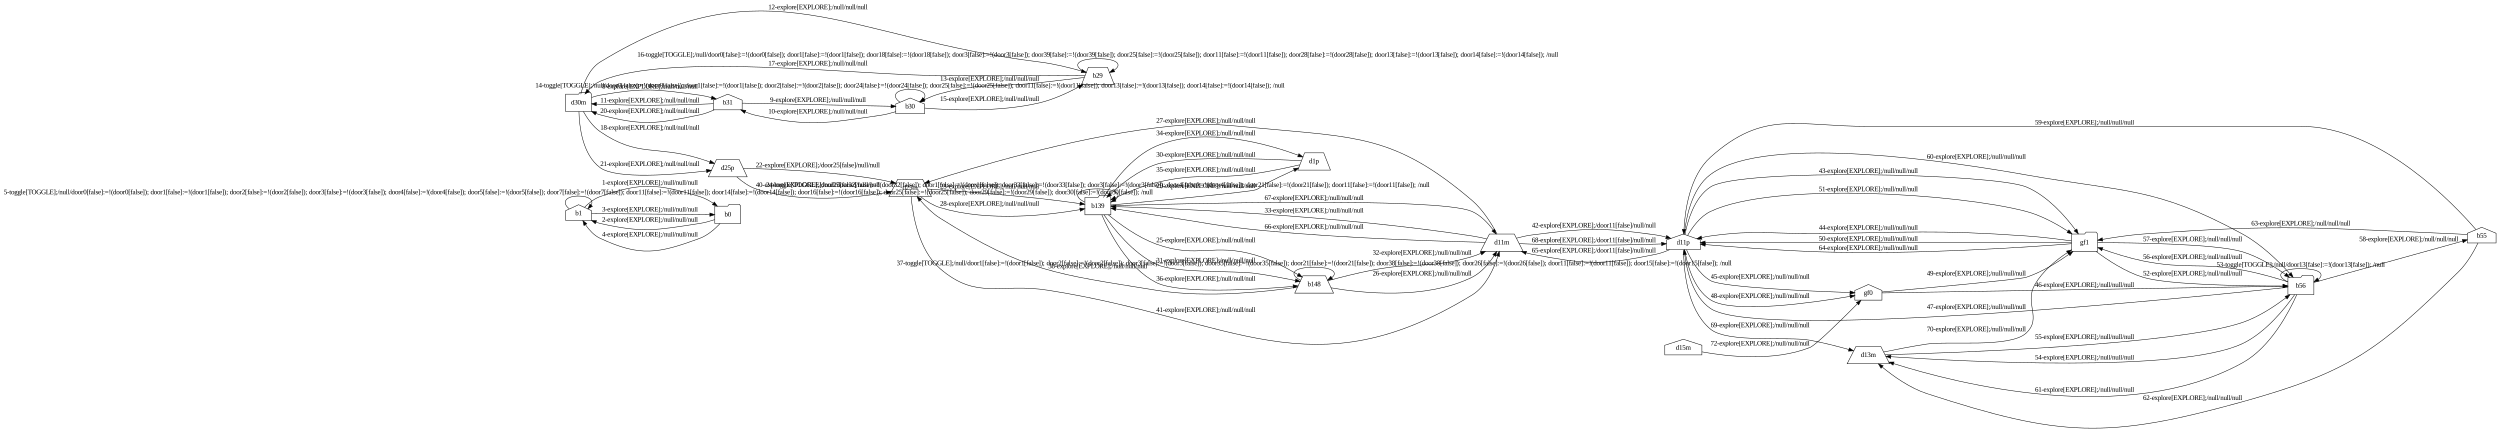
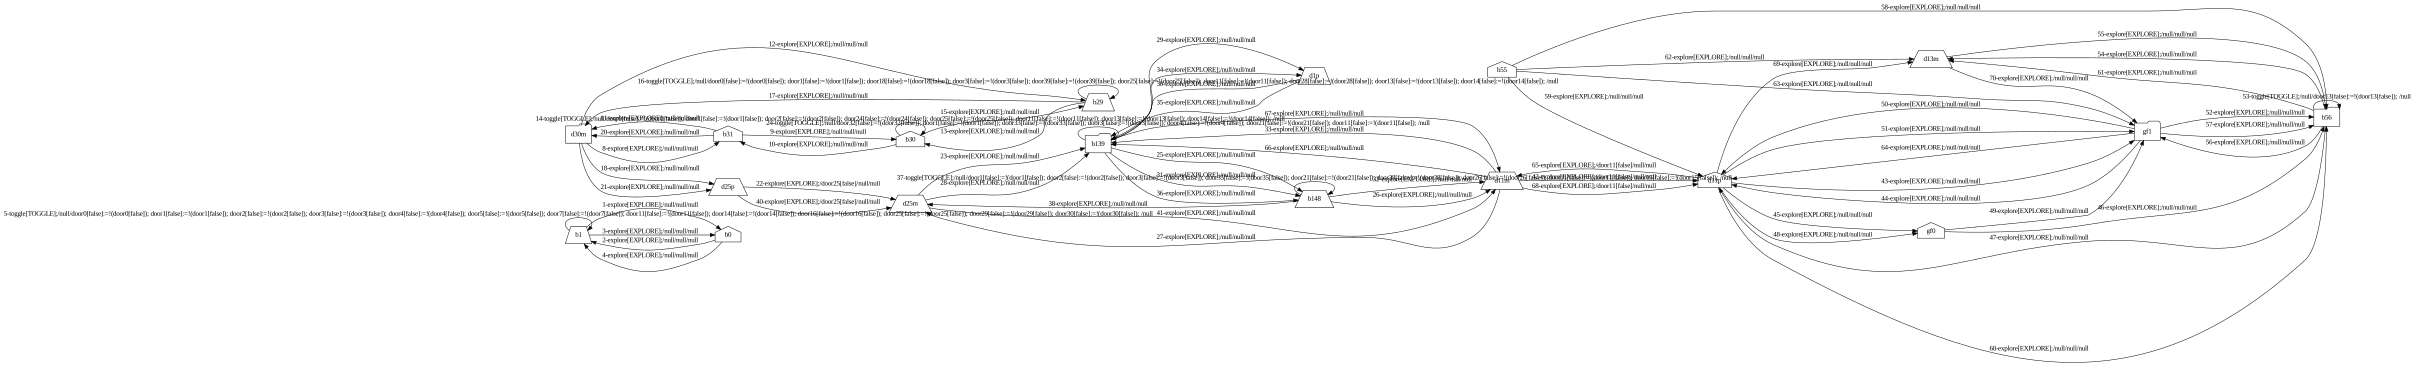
node "b1": shape house -> trapezium
node "b0": shape folder -> house
edge "b56" -> "b55": reversed
node "d15m": removed
